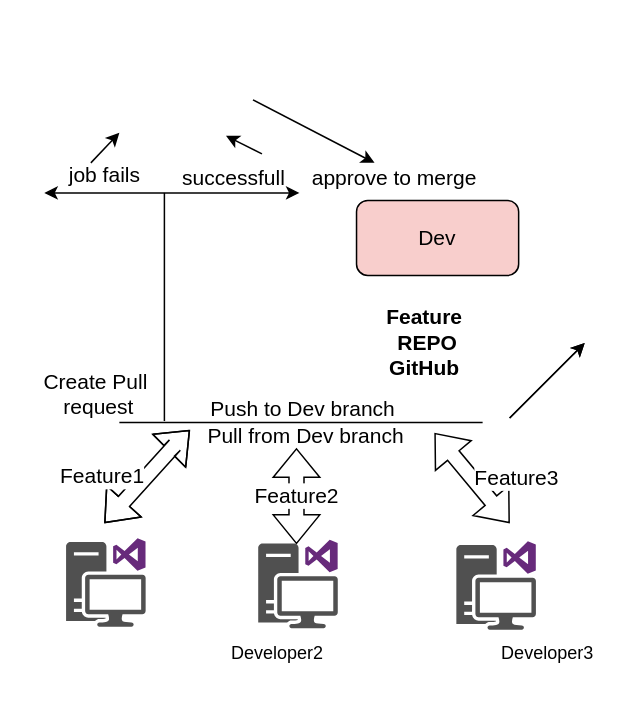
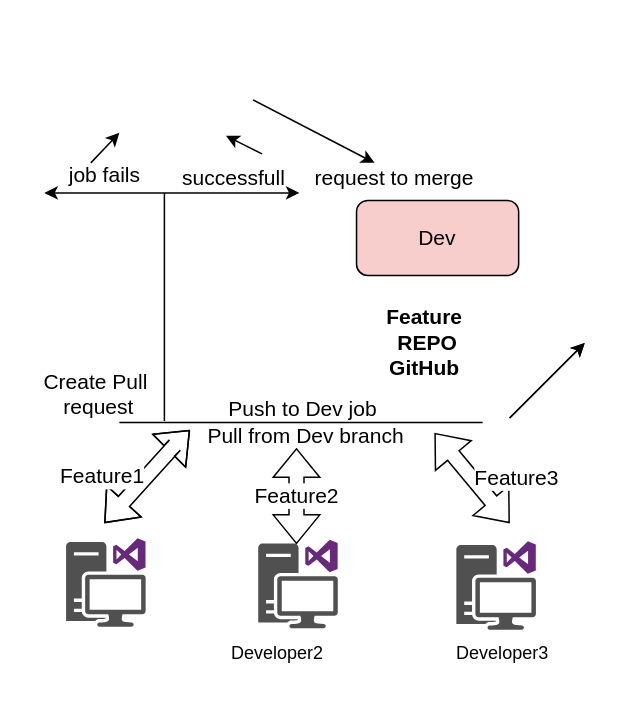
node "approve to merge": label "approve to merge" -> "request to merge"
node "Push to Dev branch": label "Push to Dev branch" -> "Push to Dev job"
node "Developer3": moved (547, 653) -> (502, 653)
